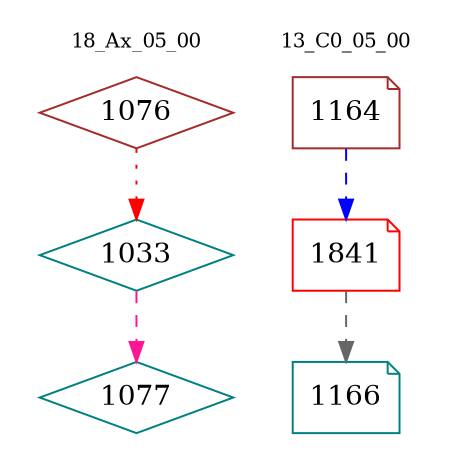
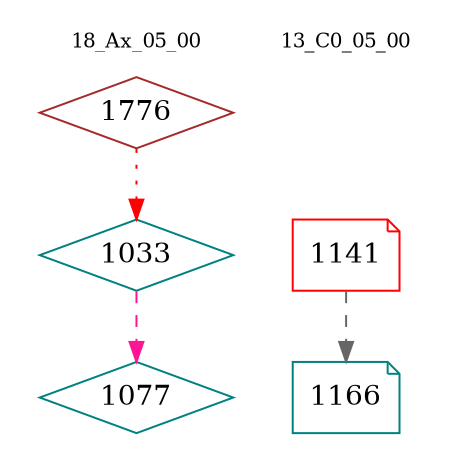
node "1076": label "1076" -> "1776"
node "1164": removed
node "1841": label "1841" -> "1141"
